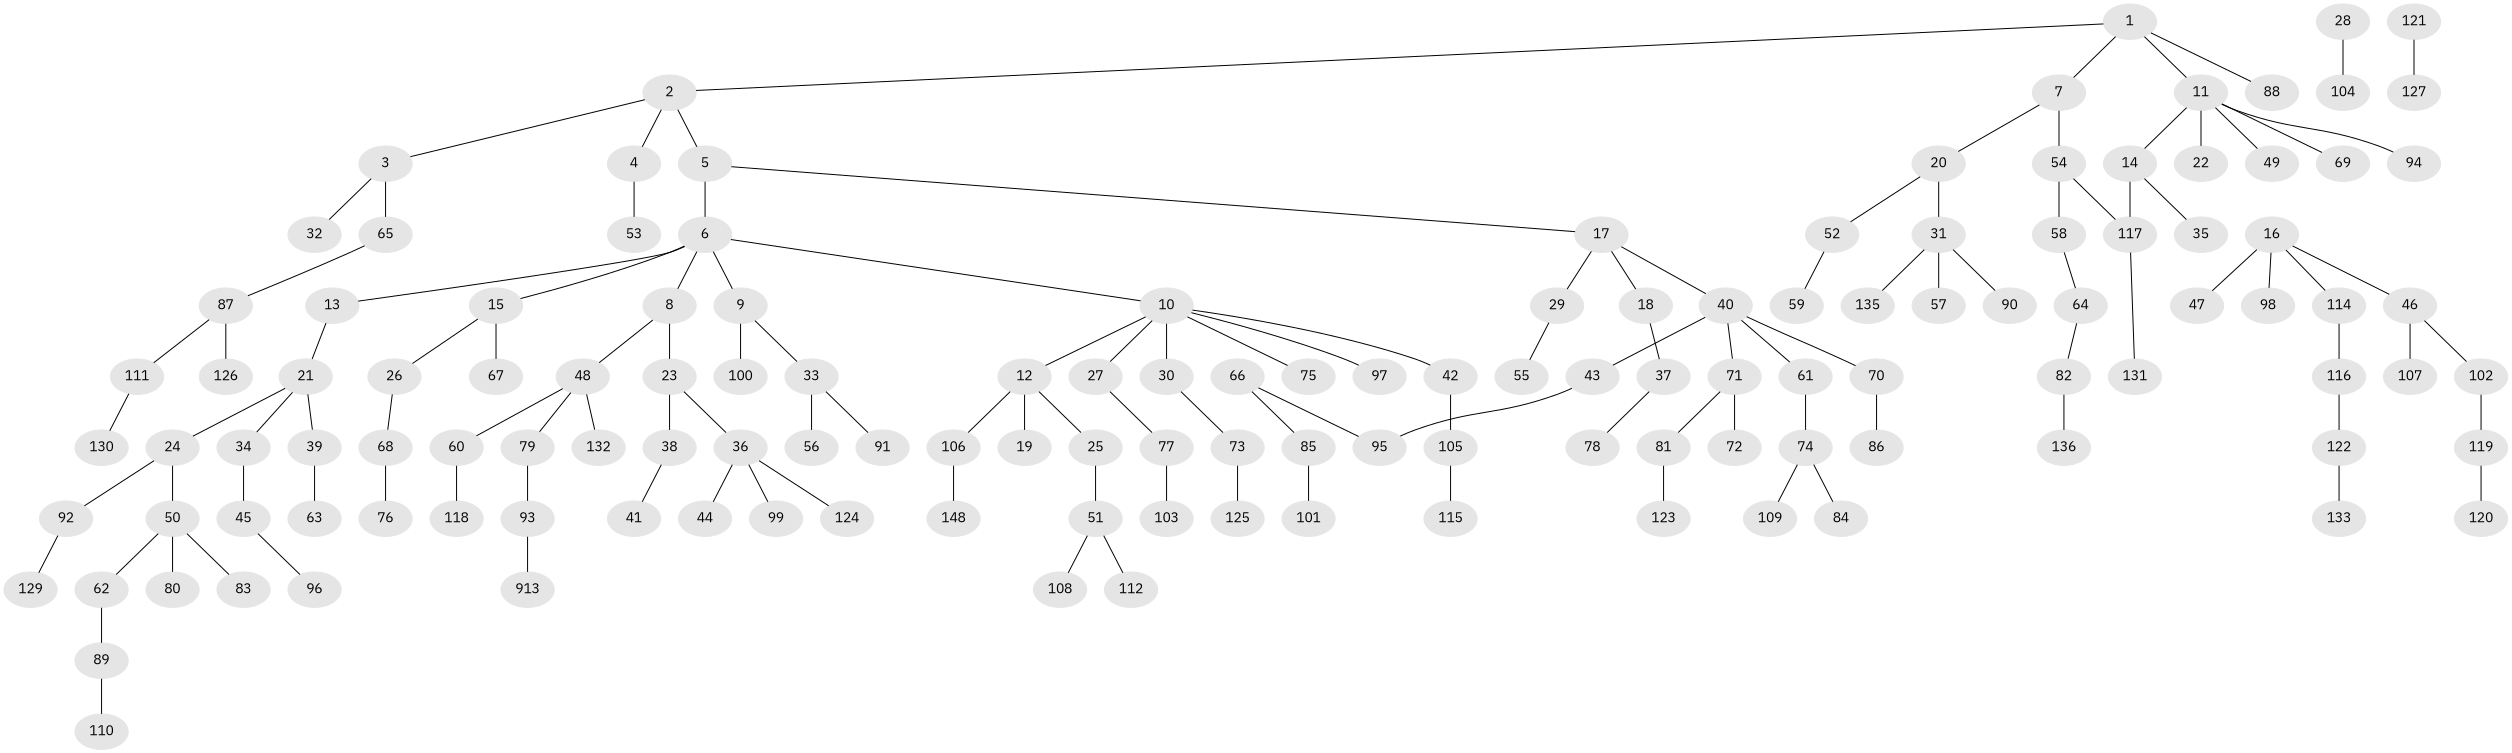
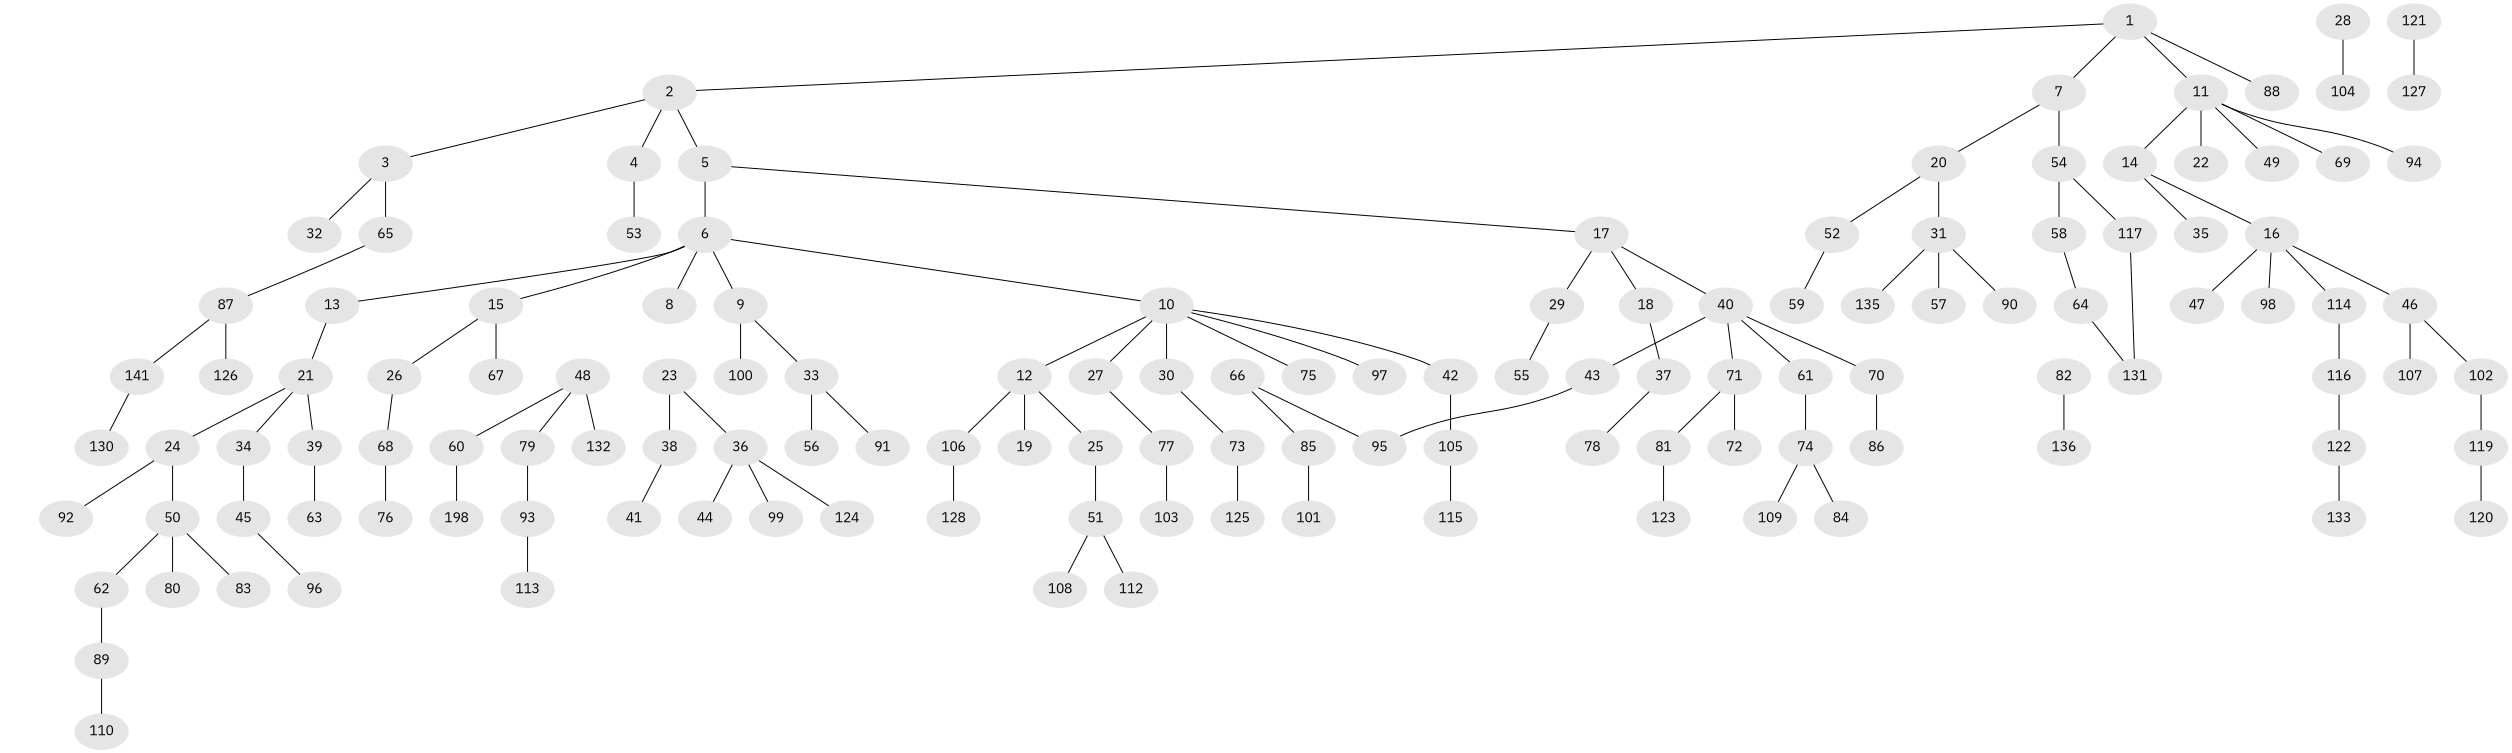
edge "14" -- "117": now "14" -- "16"
edge "8" -- "48": removed
edge "8" -- "23": removed
edge "64" -- "82": now "64" -- "131"
node "111": label "111" -> "141"
node "118": label "118" -> "198"
node "148": label "148" -> "128"
node "129": removed
node "913": label "913" -> "113"
